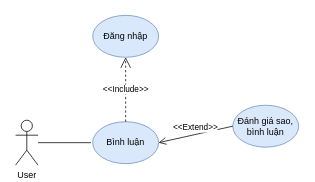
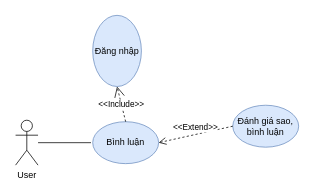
node "Đăng nhập": size 66x42 -> 49x71
edge "Đánh giá sao, bình luận" -> "Bình luận": style solid -> dashed
